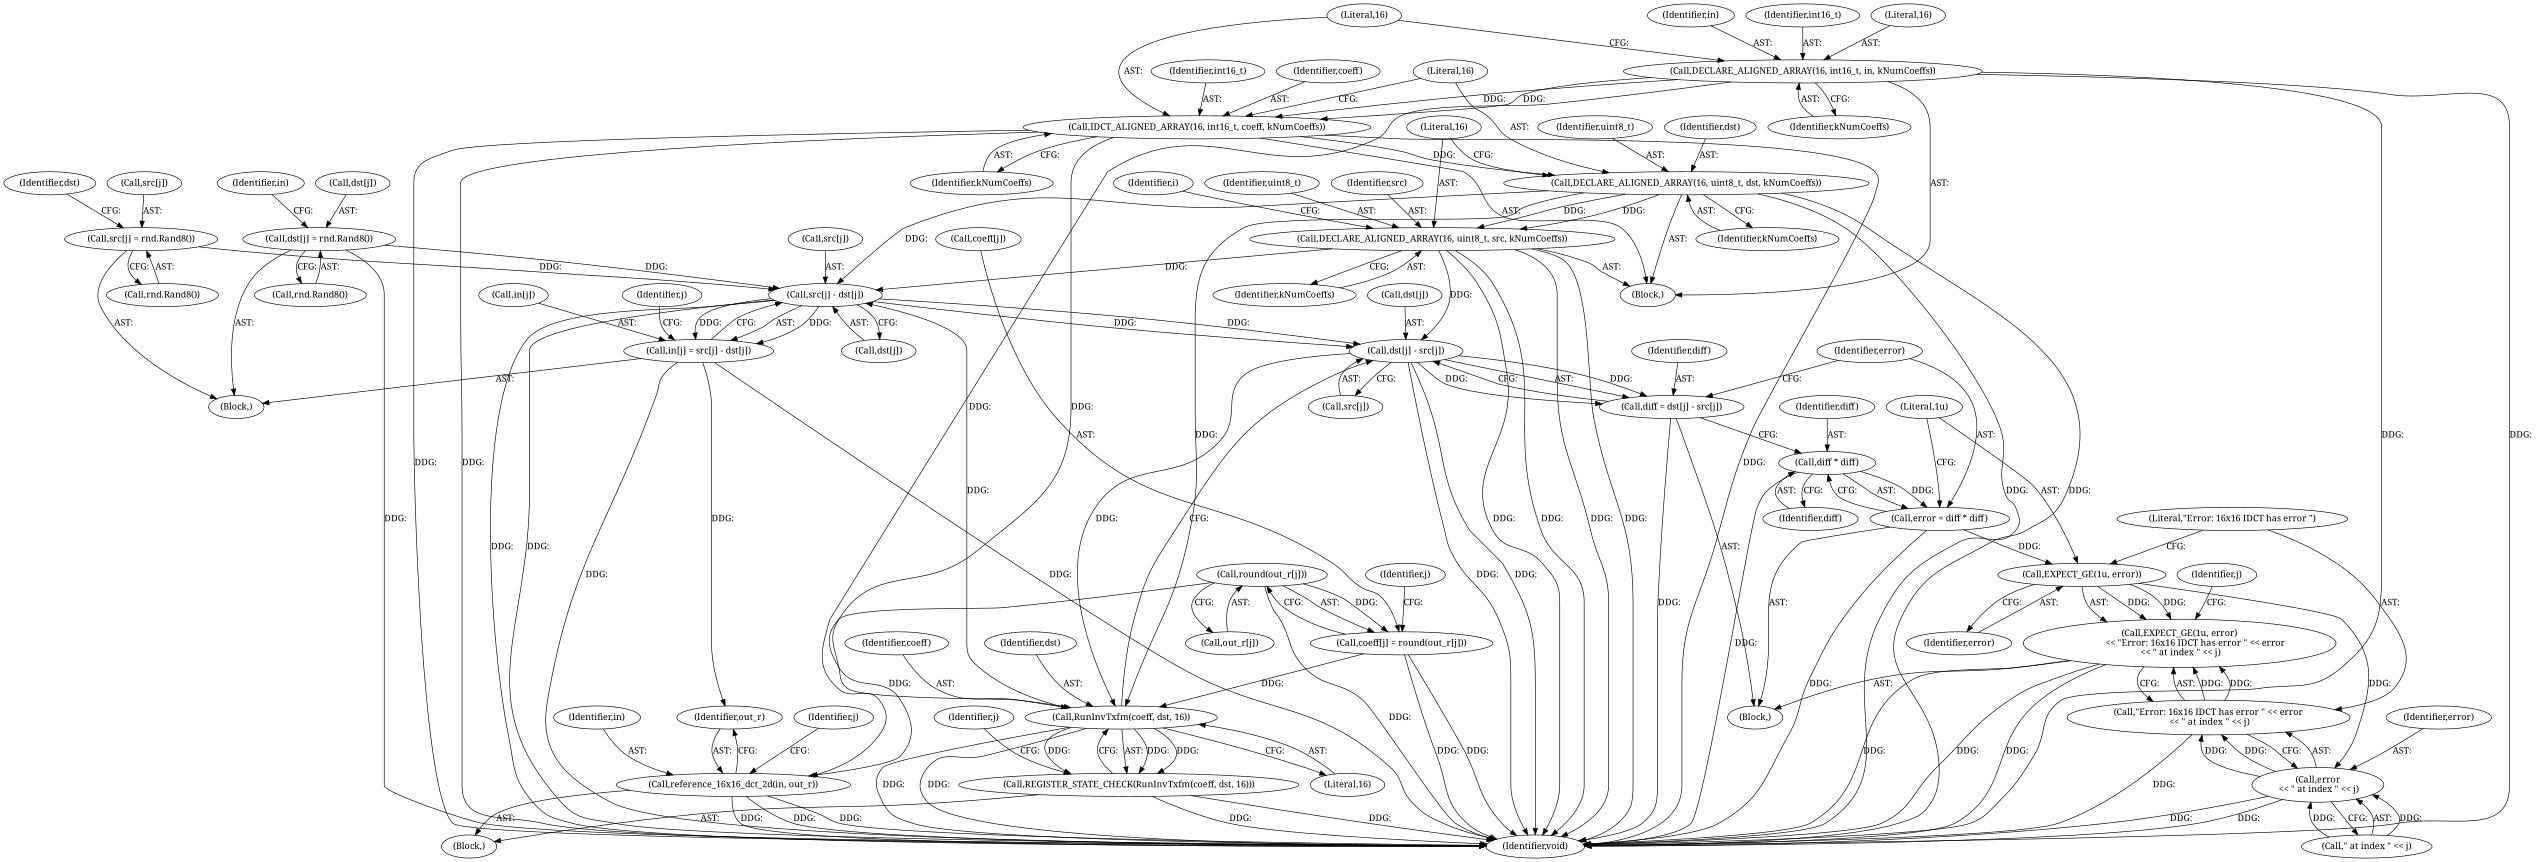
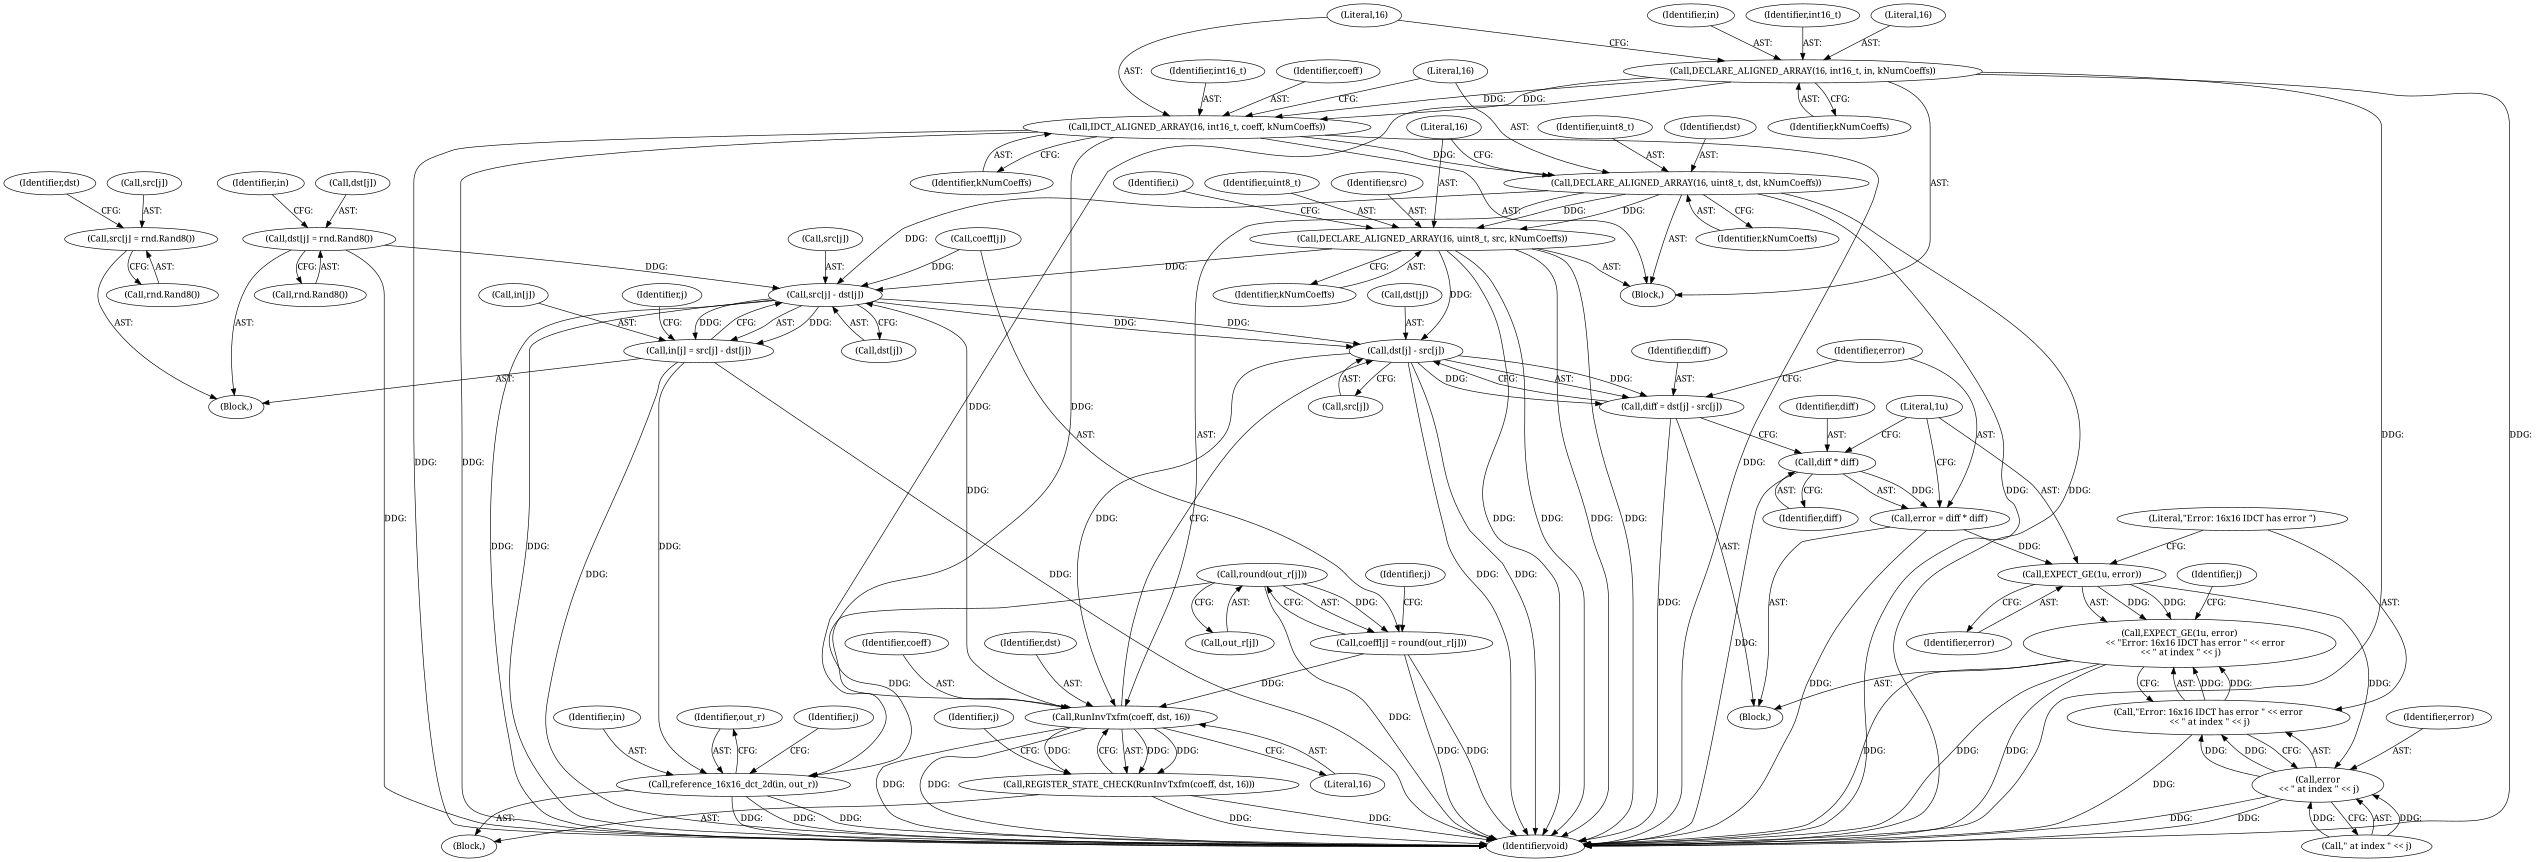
edge "(Call,src[j] = rnd.Rand8())" -> "(Call,src[j] - dst[j])": now "(Call,coeff[j])" -> "(Call,src[j] - dst[j])"
edge "(Call,DECLARE_ALIGNED_ARRAY(16, uint8_t, dst, kNumCoeffs))" -> "(Call,RunInvTxfm(coeff, dst, 16))": label "DDG: " -> "AST: "
edge "(Call,error = diff * diff)" -> "(Call,diff * diff)": now "(Literal,1u)" -> "(Call,diff * diff)"
edge "(Call,in[j] = src[j] - dst[j])" -> "(Identifier,out_r)": now "(Call,in[j] = src[j] - dst[j])" -> "(Call,reference_16x16_dct_2d(in, out_r))"
